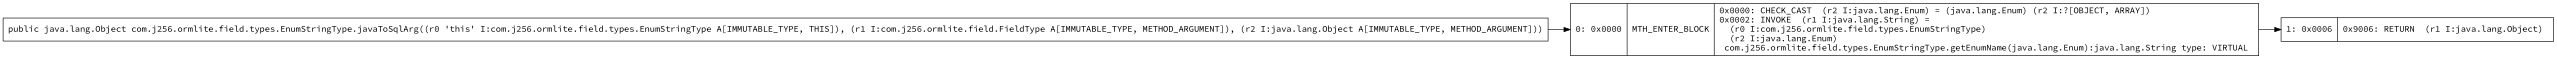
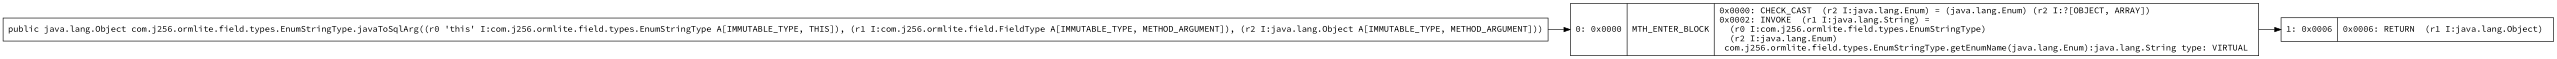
node "1: 0x0006": text "0x9006: RETURN  (r1 I:java.lang.Object)" -> "0x0006: RETURN  (r1 I:java.lang.Object)"
